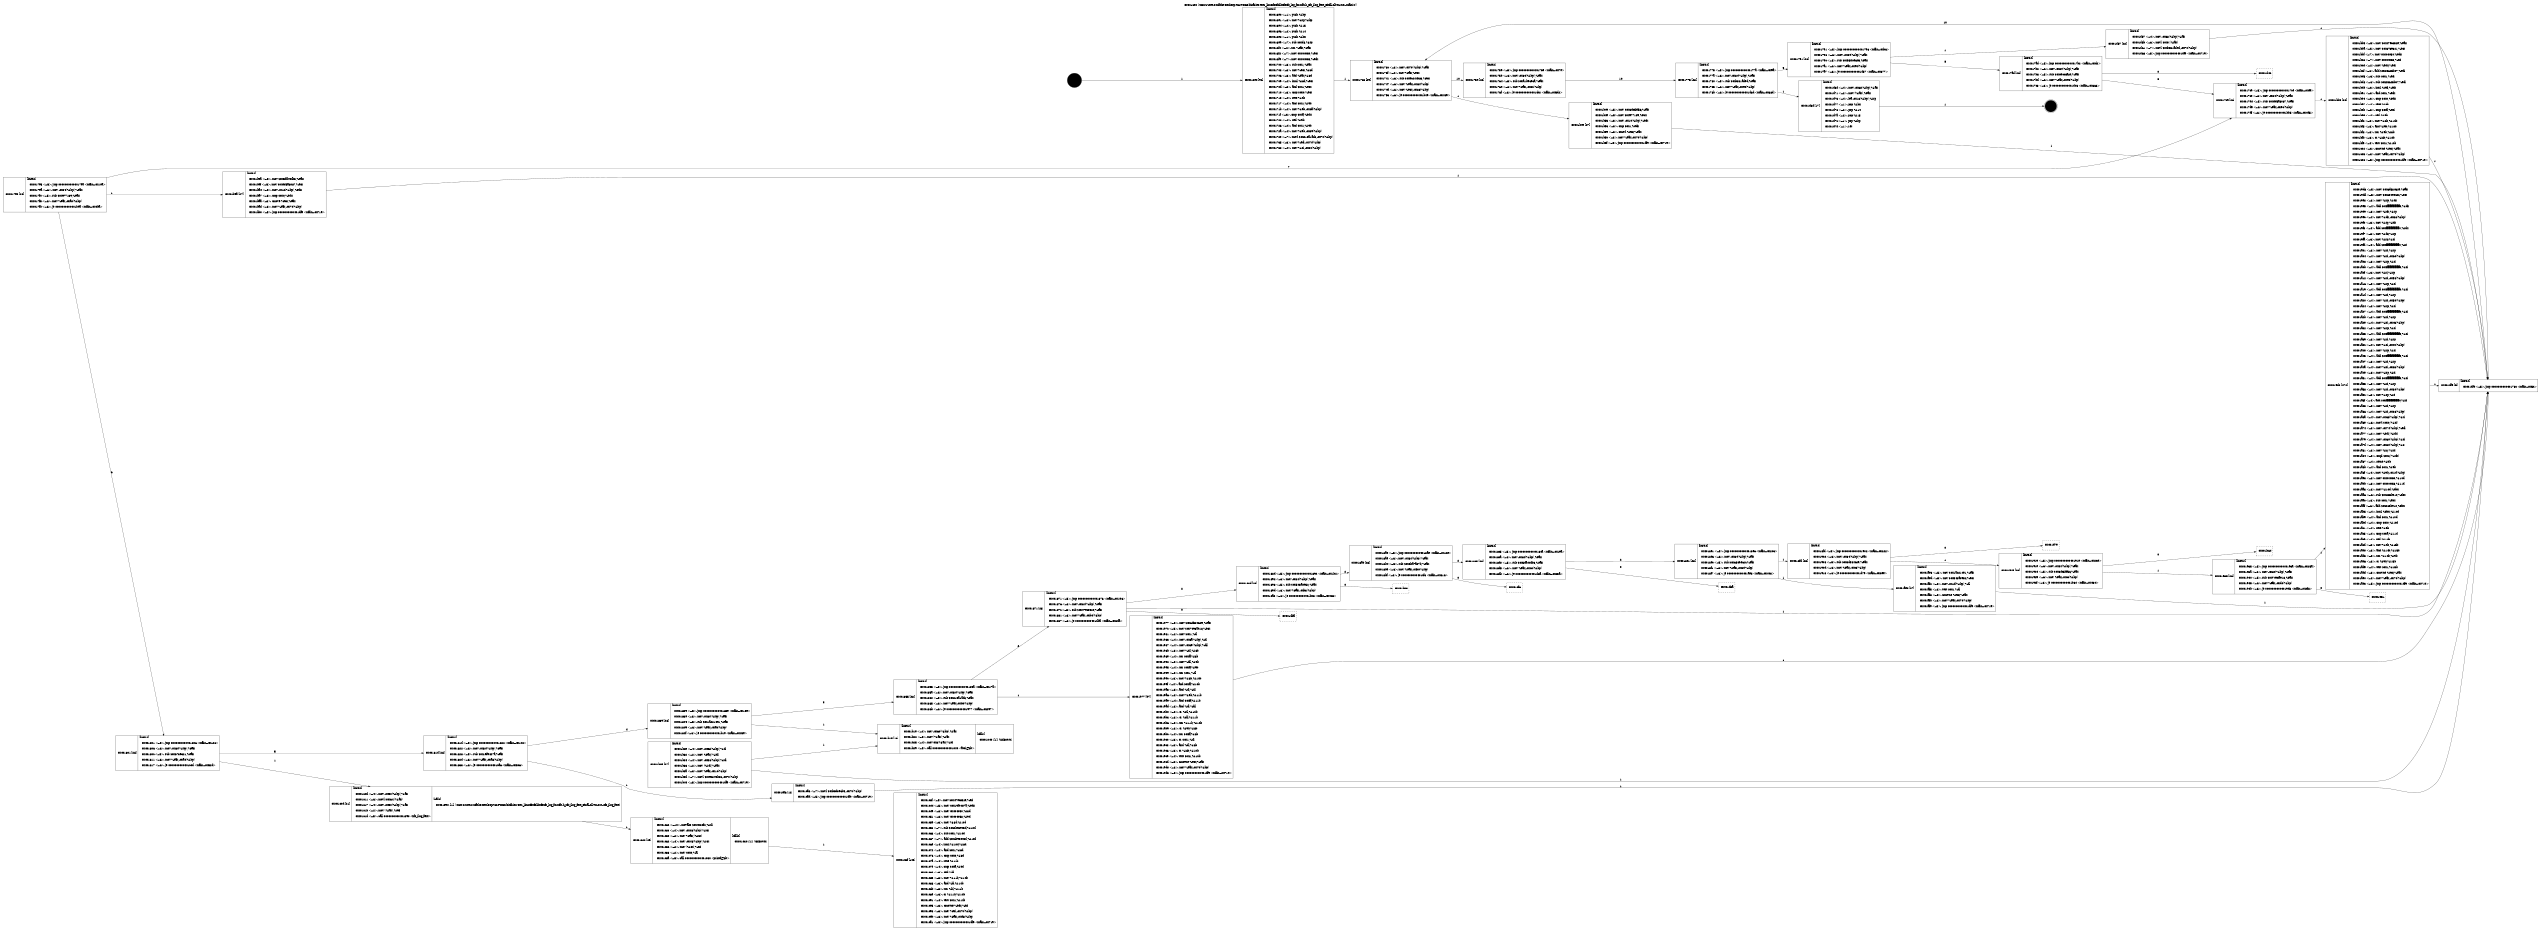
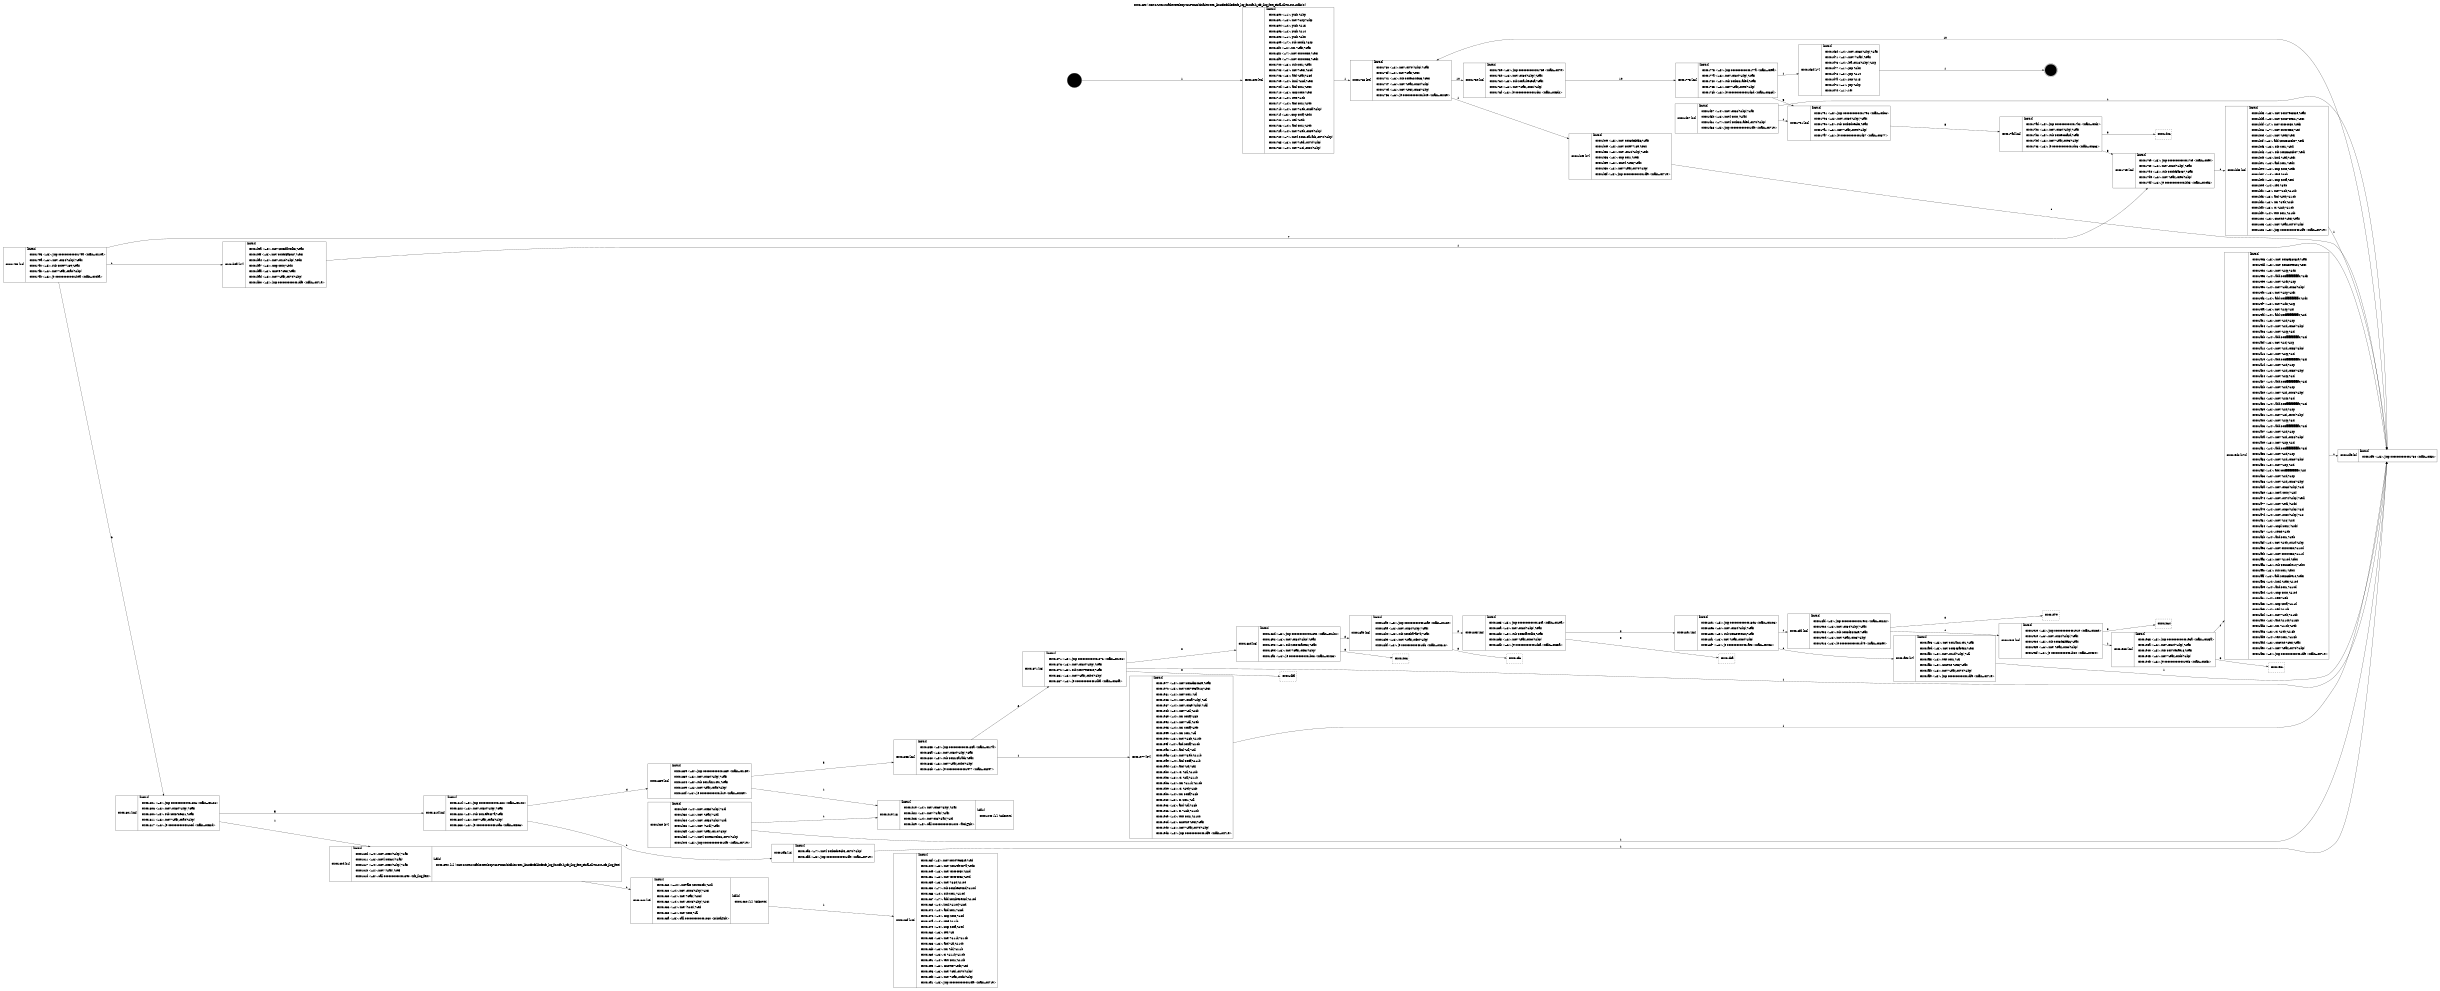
edge "0x401791 [28]" -> "0x401d57 [22]": reversed
edge "0x401bb5 [88]" -> "0x401df9 [5]": label " 7" -> " 1"
